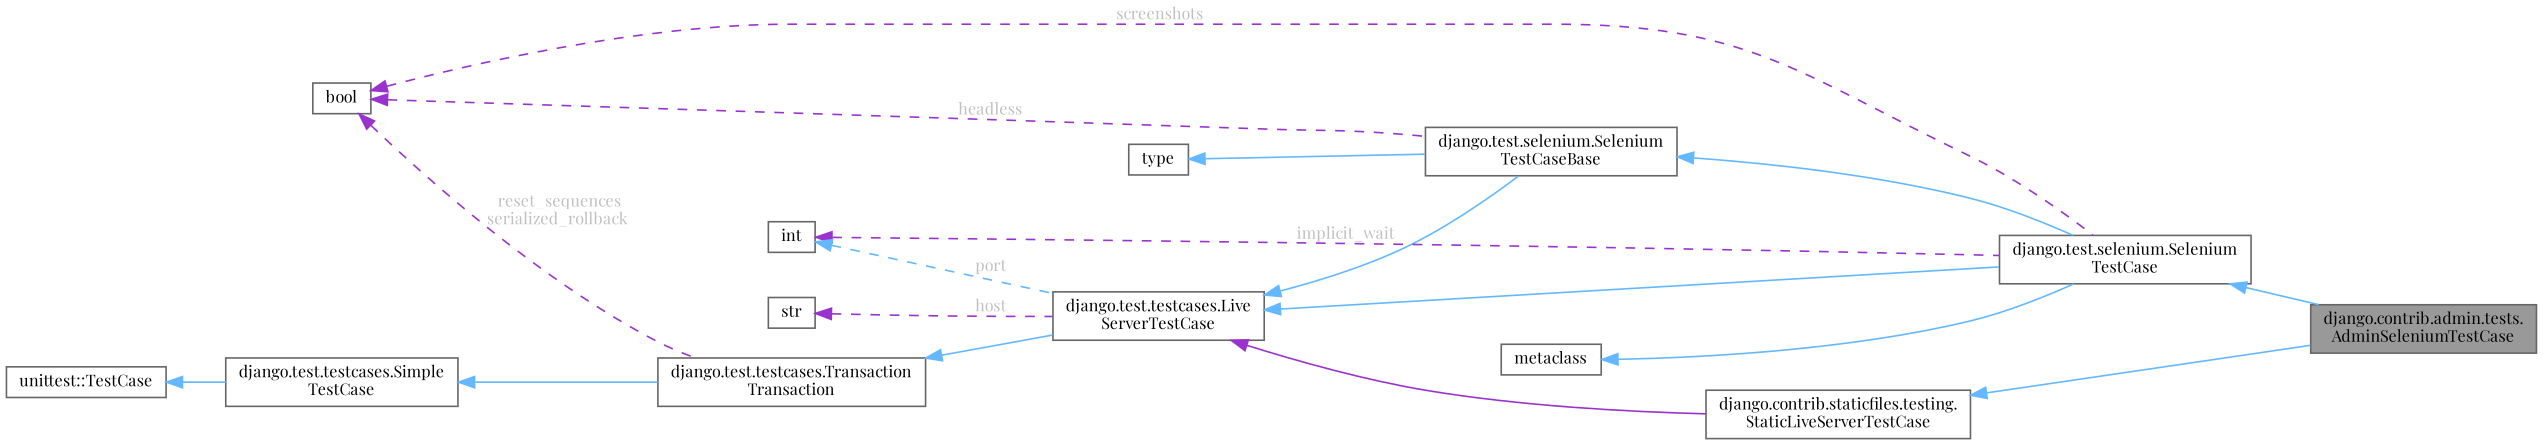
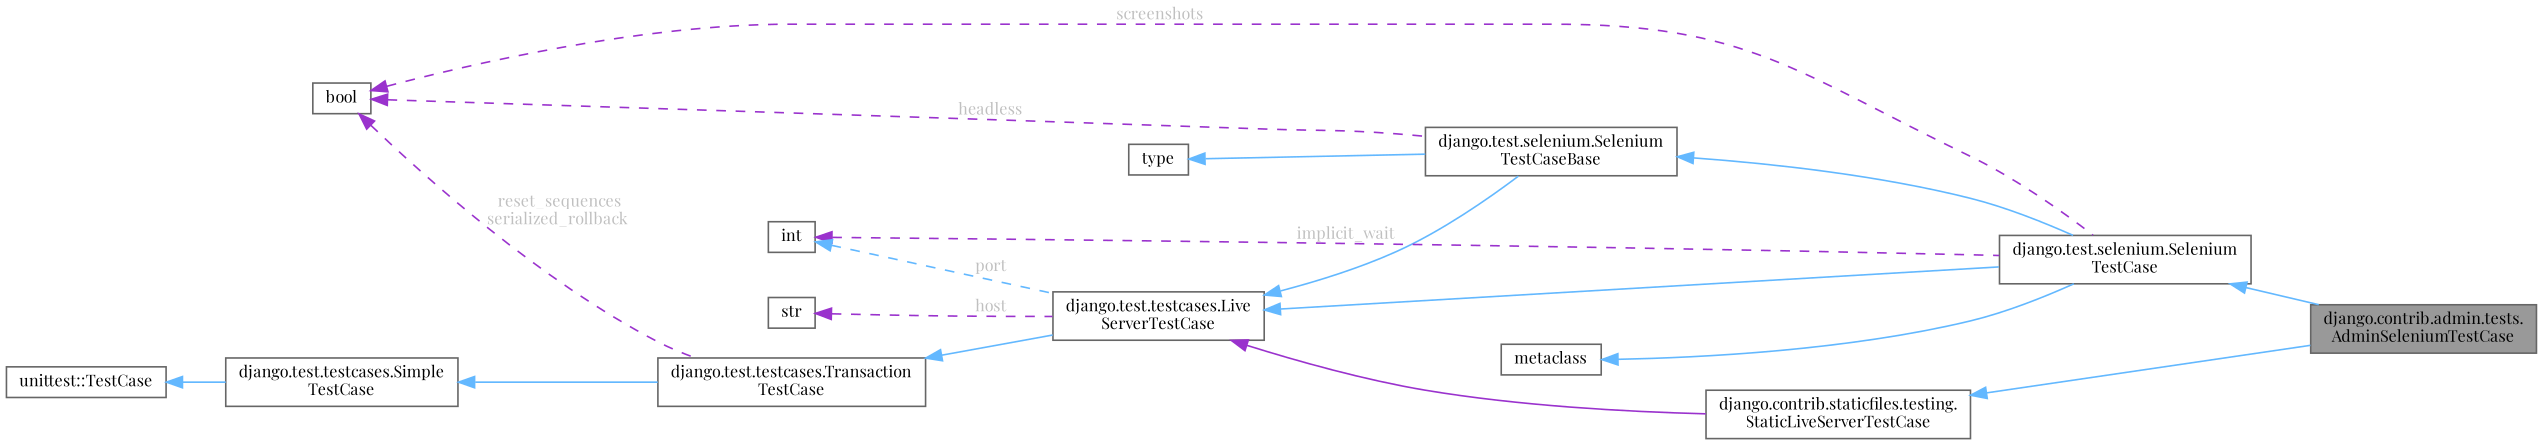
node "django.test.testcases.Transaction Transaction": label "django.test.testcases.Transaction Transaction" -> "django.test.testcases.Transaction TestCase"
